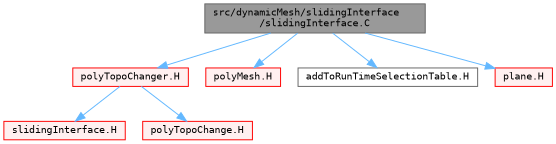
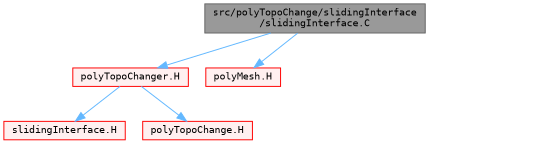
node "src/dynamicMesh/slidingInterface /slidingInterface.C": label "src/dynamicMesh/slidingInterface /slidingInterface.C" -> "src/polyTopoChange/slidingInterface /slidingInterface.C"
node "addToRunTimeSelectionTable.H": removed
node "plane.H": removed
